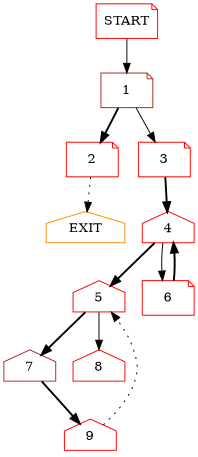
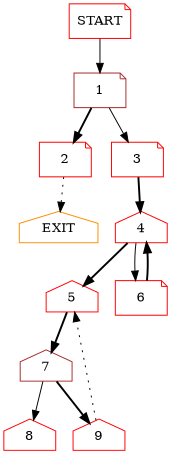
edge "5" -> "8": now "7" -> "8"
